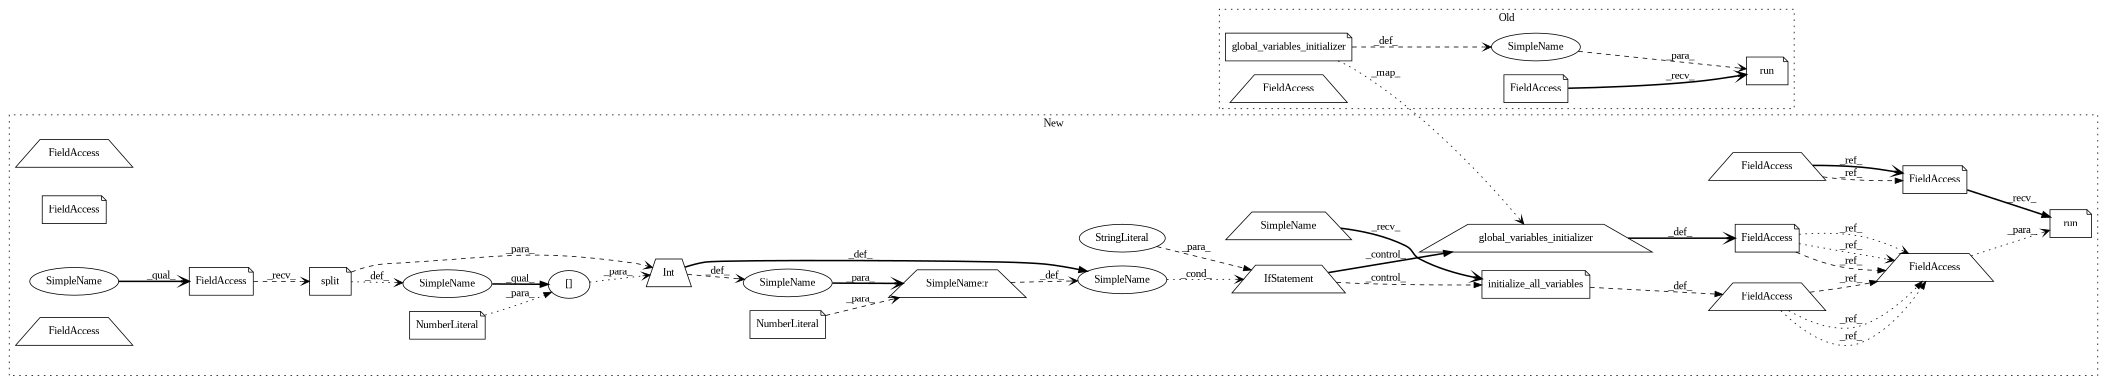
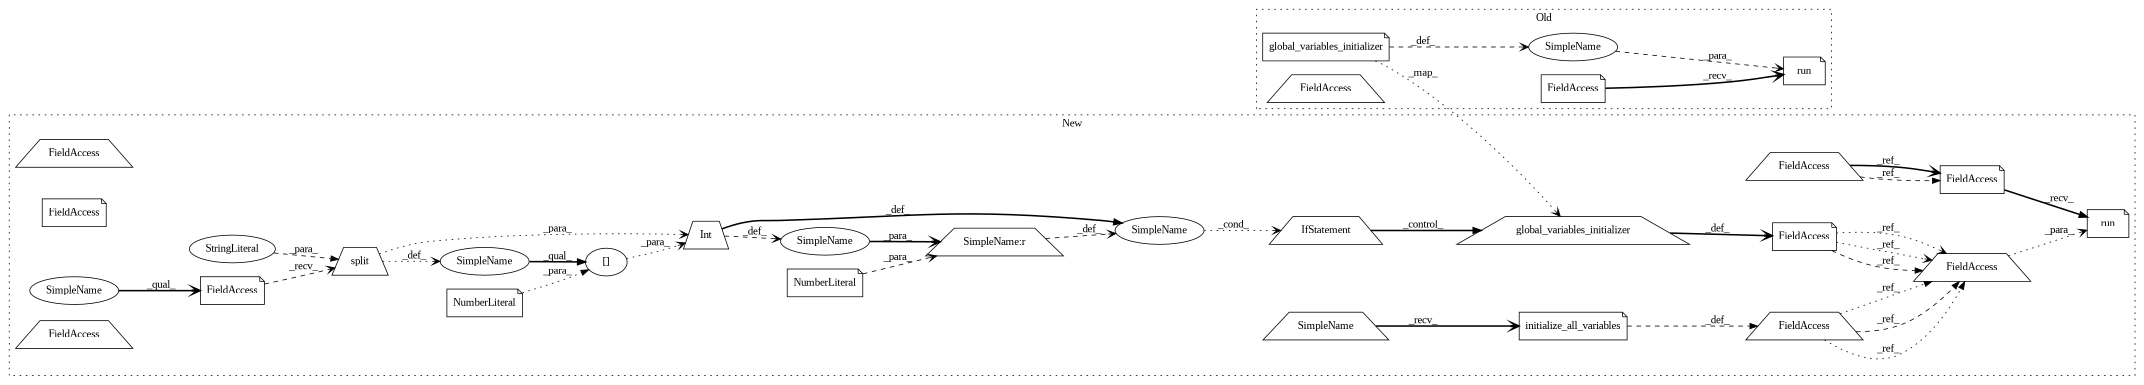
edge "split" -> "Int": style dashed -> dotted
edge "StringLiteral" -> "IfStatement": now "StringLiteral" -> "split"
node "split": shape note -> trapezium
edge "IfStatement" -> "initialize_all_variables": removed, label "_control_"
